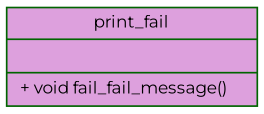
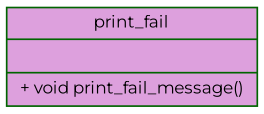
node "print_fail": text "+ void fail_fail_message()" -> "+ void print_fail_message()"
